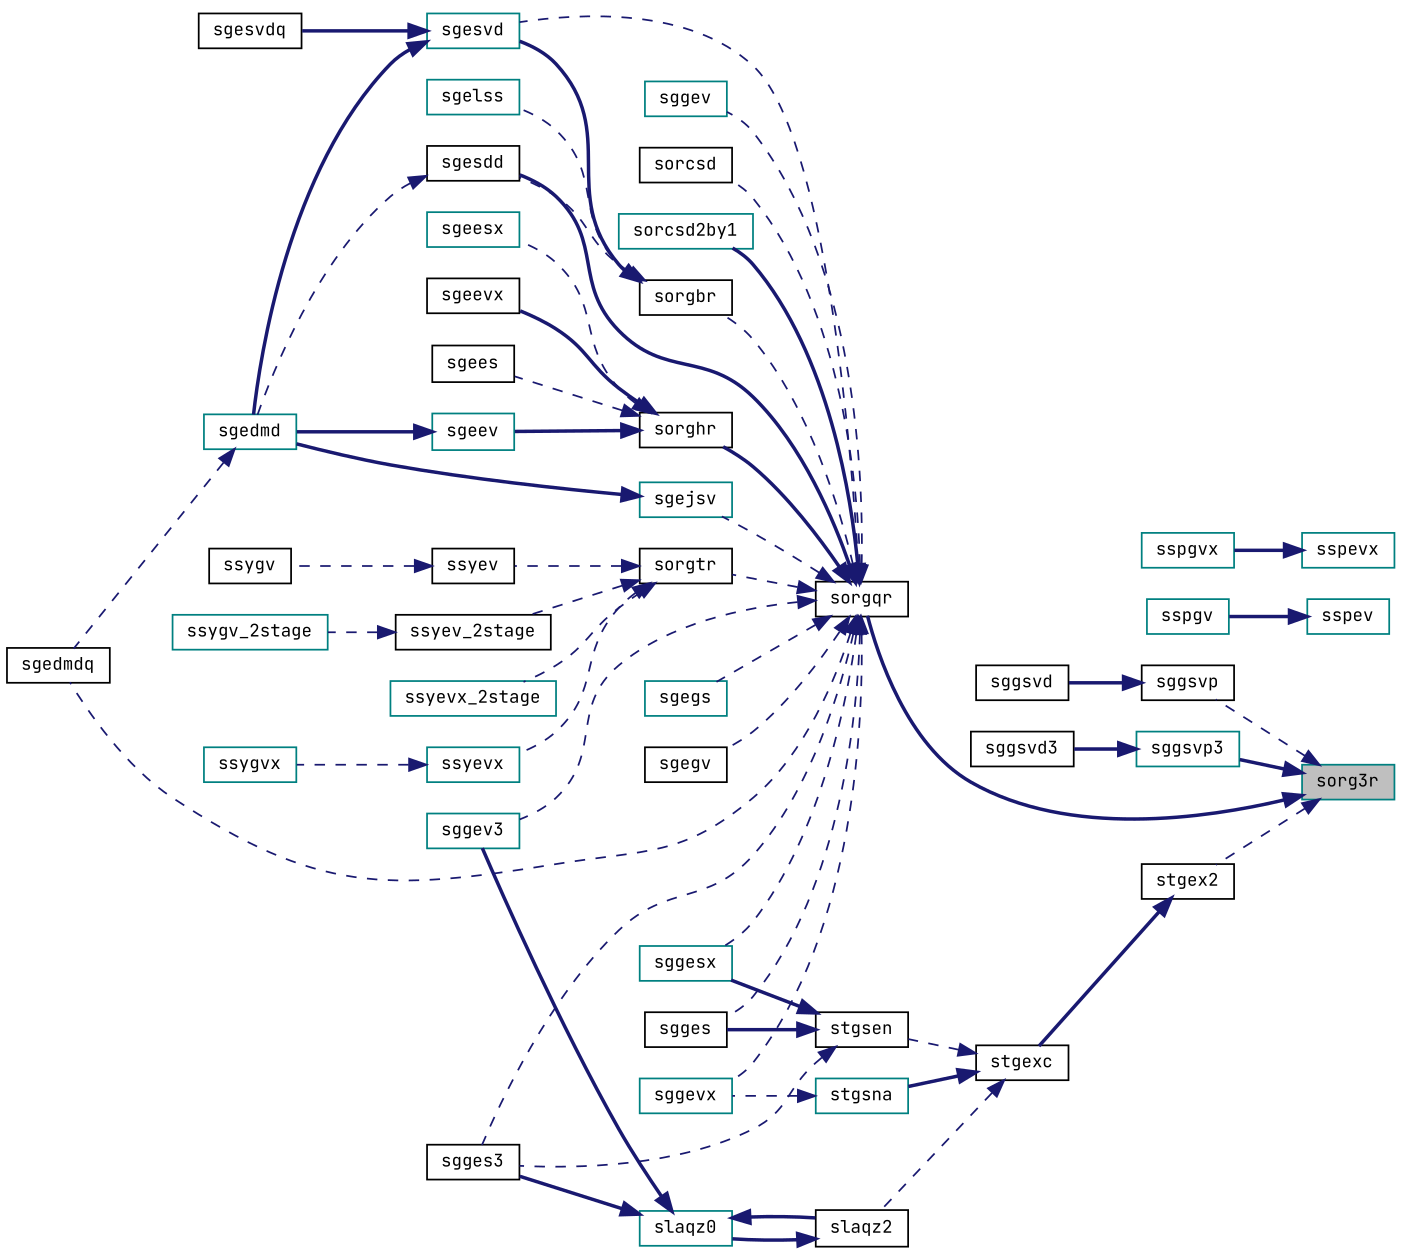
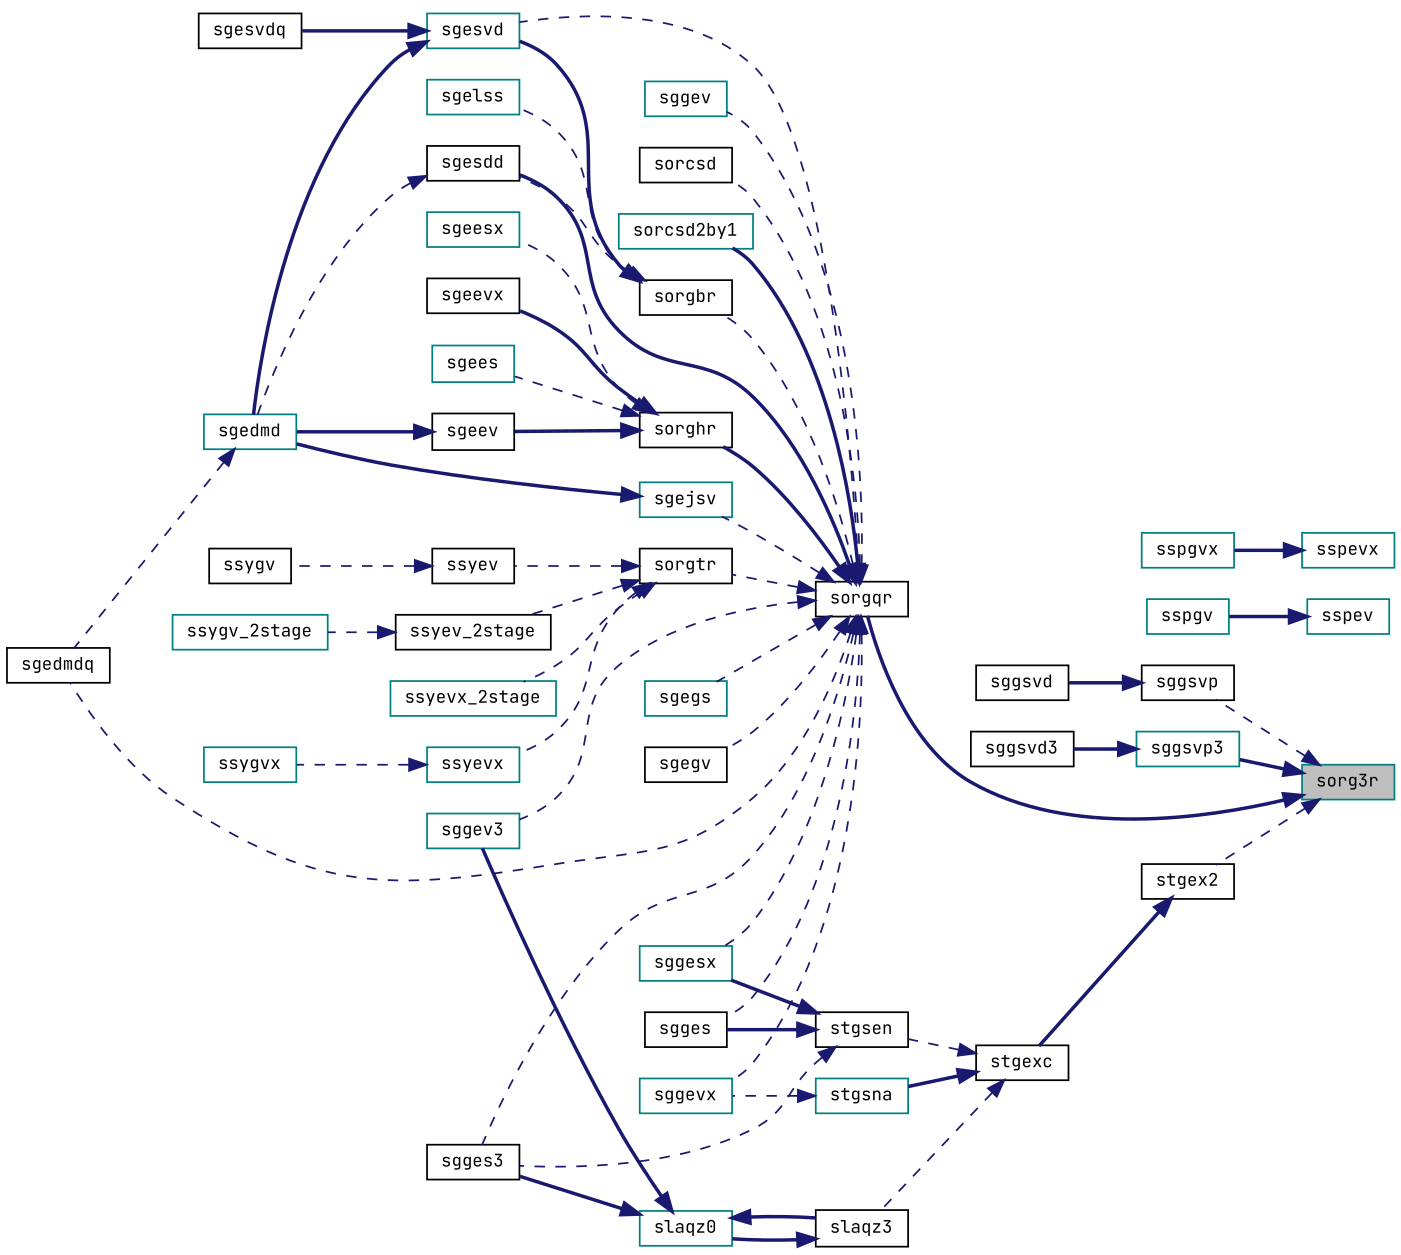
node "sgees": color black -> teal
node "sgeev": color teal -> black
node "slaqz2": label "slaqz2" -> "slaqz3"
